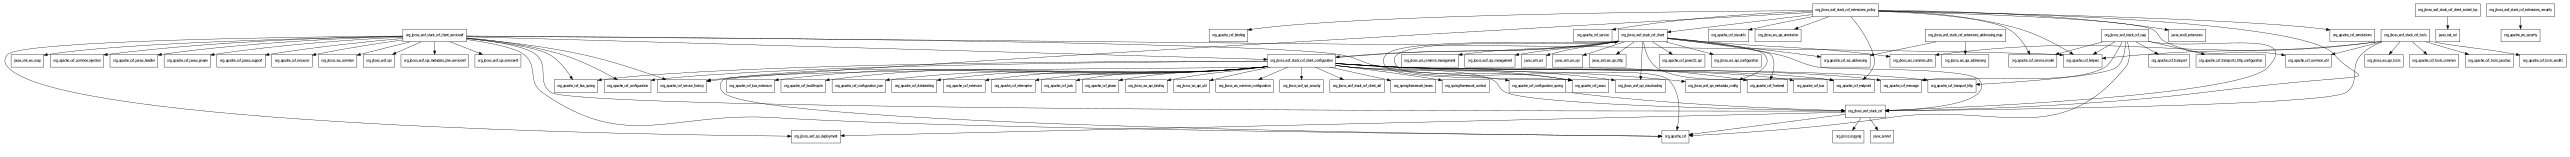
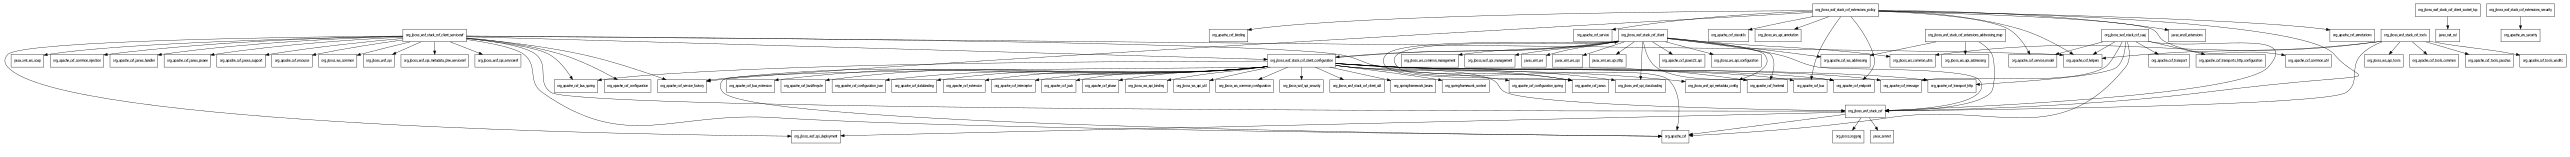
edge "org_jboss_wsf_stack_cxf_extensions_policy" -> "org_jboss_wsf_stack_cxf_client": now "org_jboss_wsf_stack_cxf_extensions_policy" -> "org_apache_cxf_bus"
edge "org_jboss_wsf_stack_cxf_tools" -> "org_apache_cxf_common_util": removed
edge "org_jboss_wsf_stack_cxf_client_configuration" -> "org_apache_cxf_configuration": removed
edge "org_apache_cxf_configuration_spring" -> "org_jboss_wsf_stack_cxf": now "org_jboss_wsf_stack_cxf_extensions_addressing_map" -> "org_jboss_wsf_stack_cxf"
